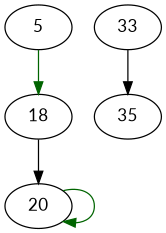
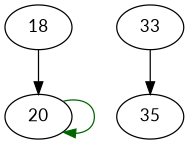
node "5": removed
